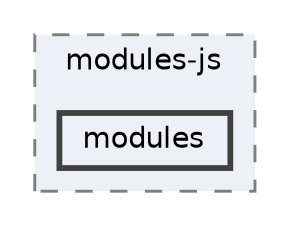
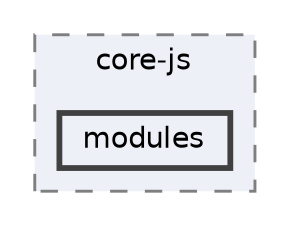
cluster "modules-js": label "modules-js" -> "core-js"
